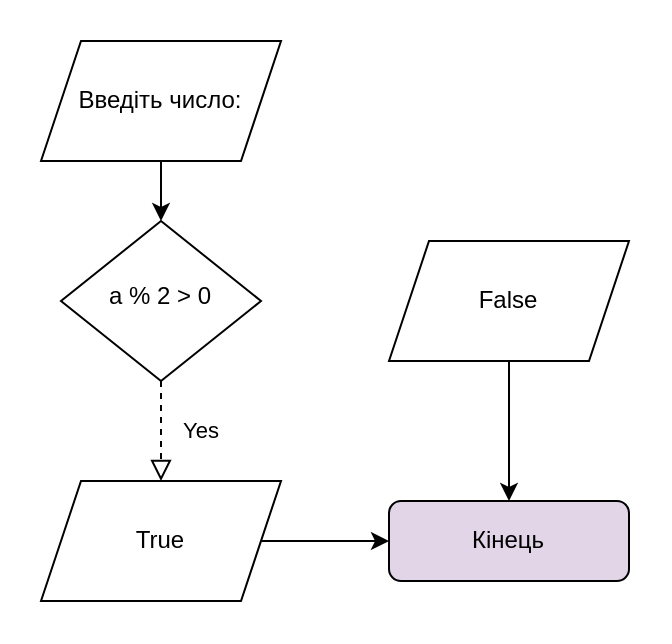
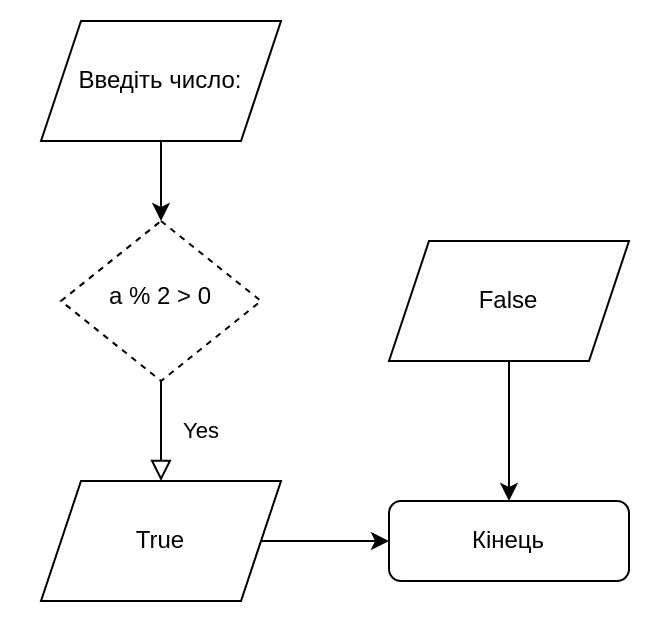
node "Введіть число:": moved (161, 101) -> (161, 81)
node "a % 2 > 0": style solid -> dashed
edge "a % 2 > 0" -> "True": style dashed -> solid
node "Кінець": fillcolor #e1d5e7 -> #ffffff
